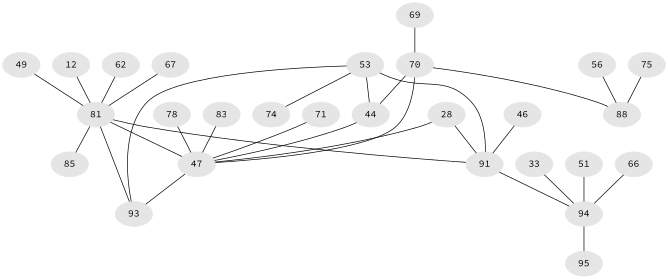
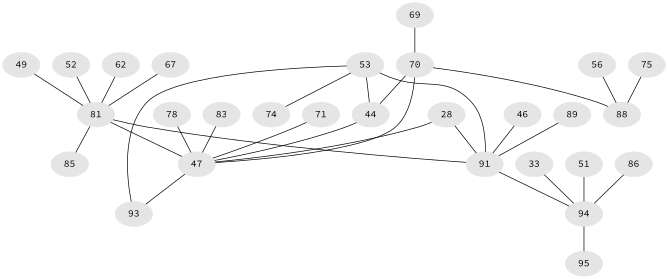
node "12": label "12" -> "52"
node "89": added
edge "81" -- "93": removed
node "66": label "66" -> "86"
